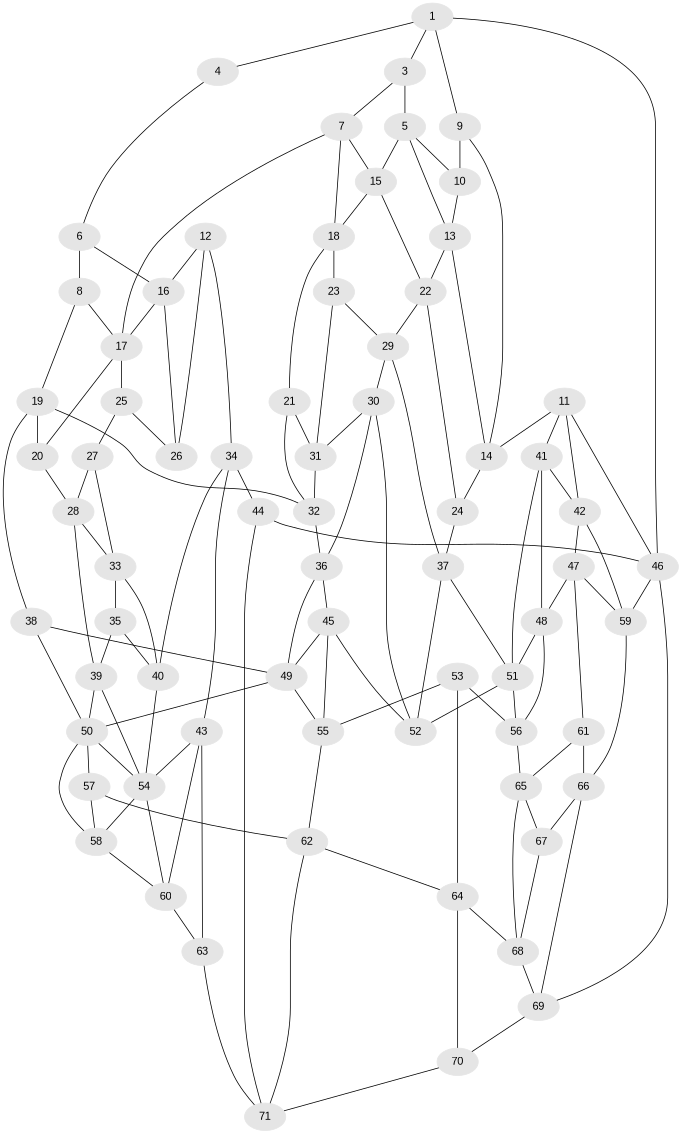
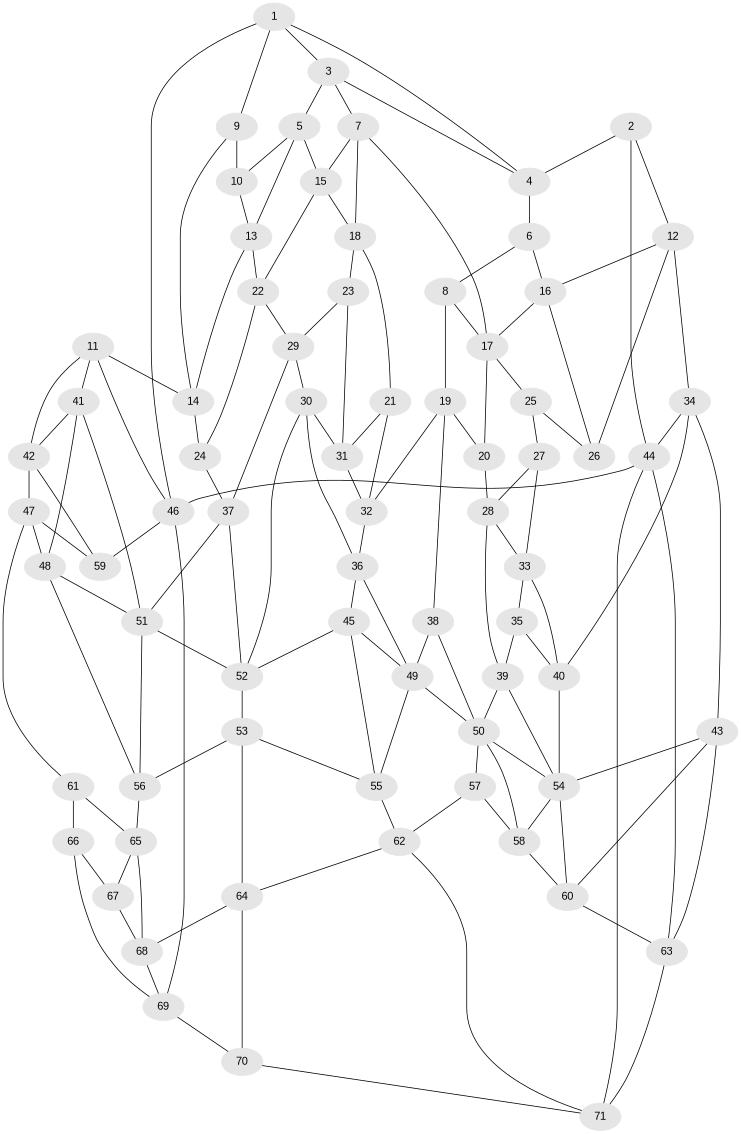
edge "3" -- "4": added
node "2": added
edge "44" -- "63": added
edge "52" -- "53": added
edge "59" -- "66": removed
